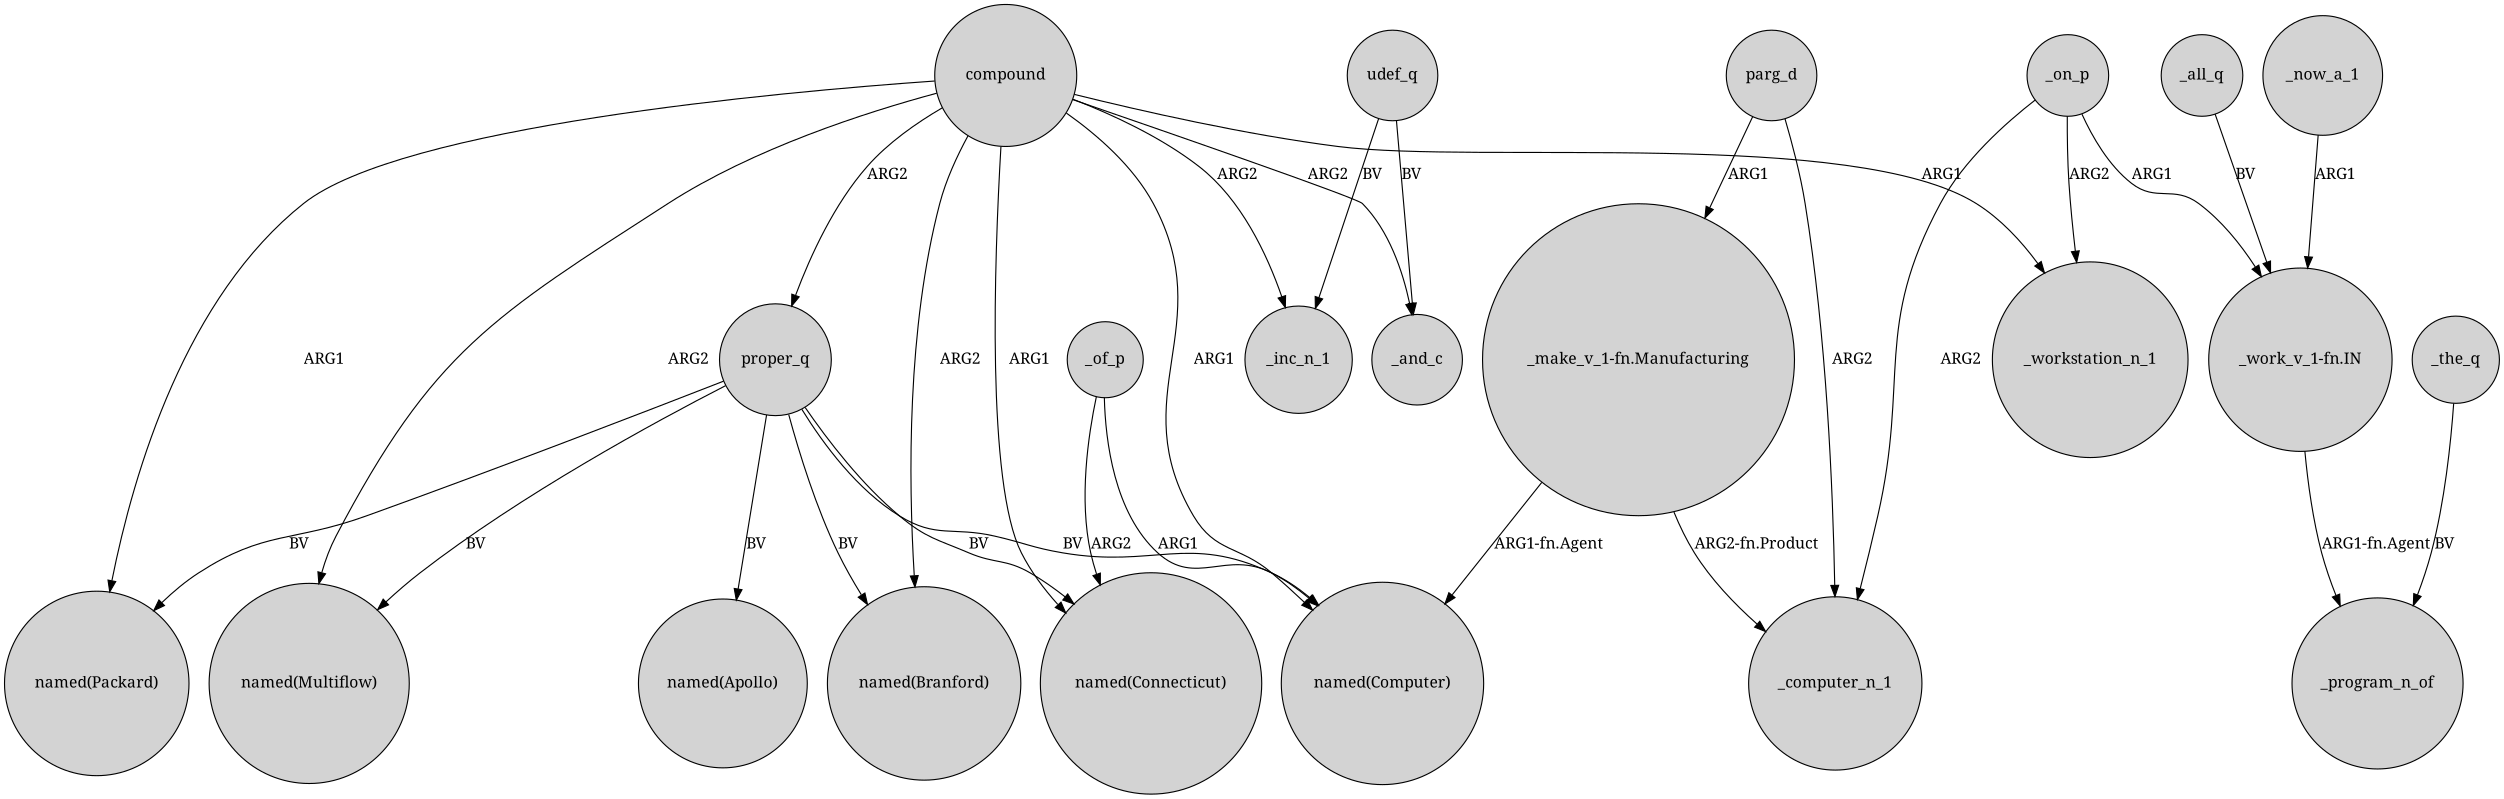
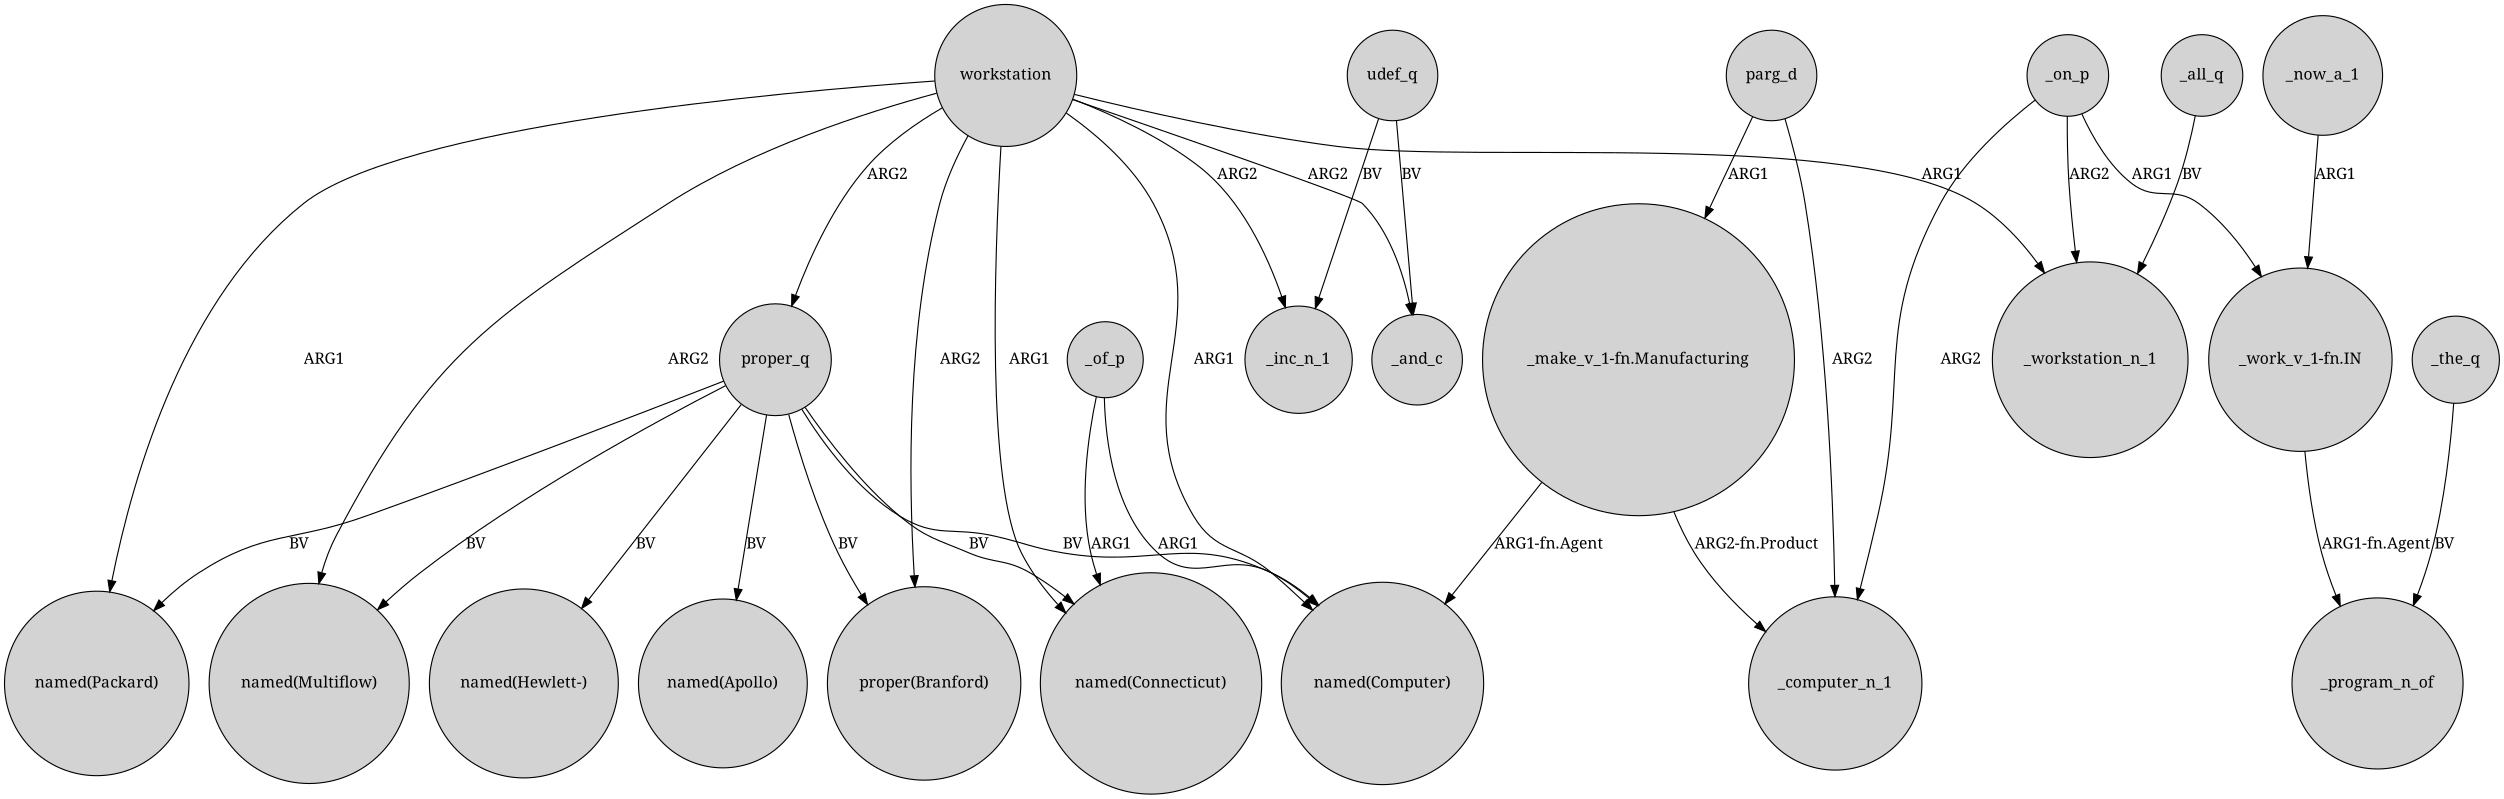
node "compound": label "compound" -> "workstation"
edge "_all_q" -> "_work_v_1-fn.IN": now "_all_q" -> "_workstation_n_1"
edge "_of_p" -> "named(Connecticut)": label "ARG2" -> "ARG1"
node "named(Hewlett-)": added
node "named(Branford)": label "named(Branford)" -> "proper(Branford)"
